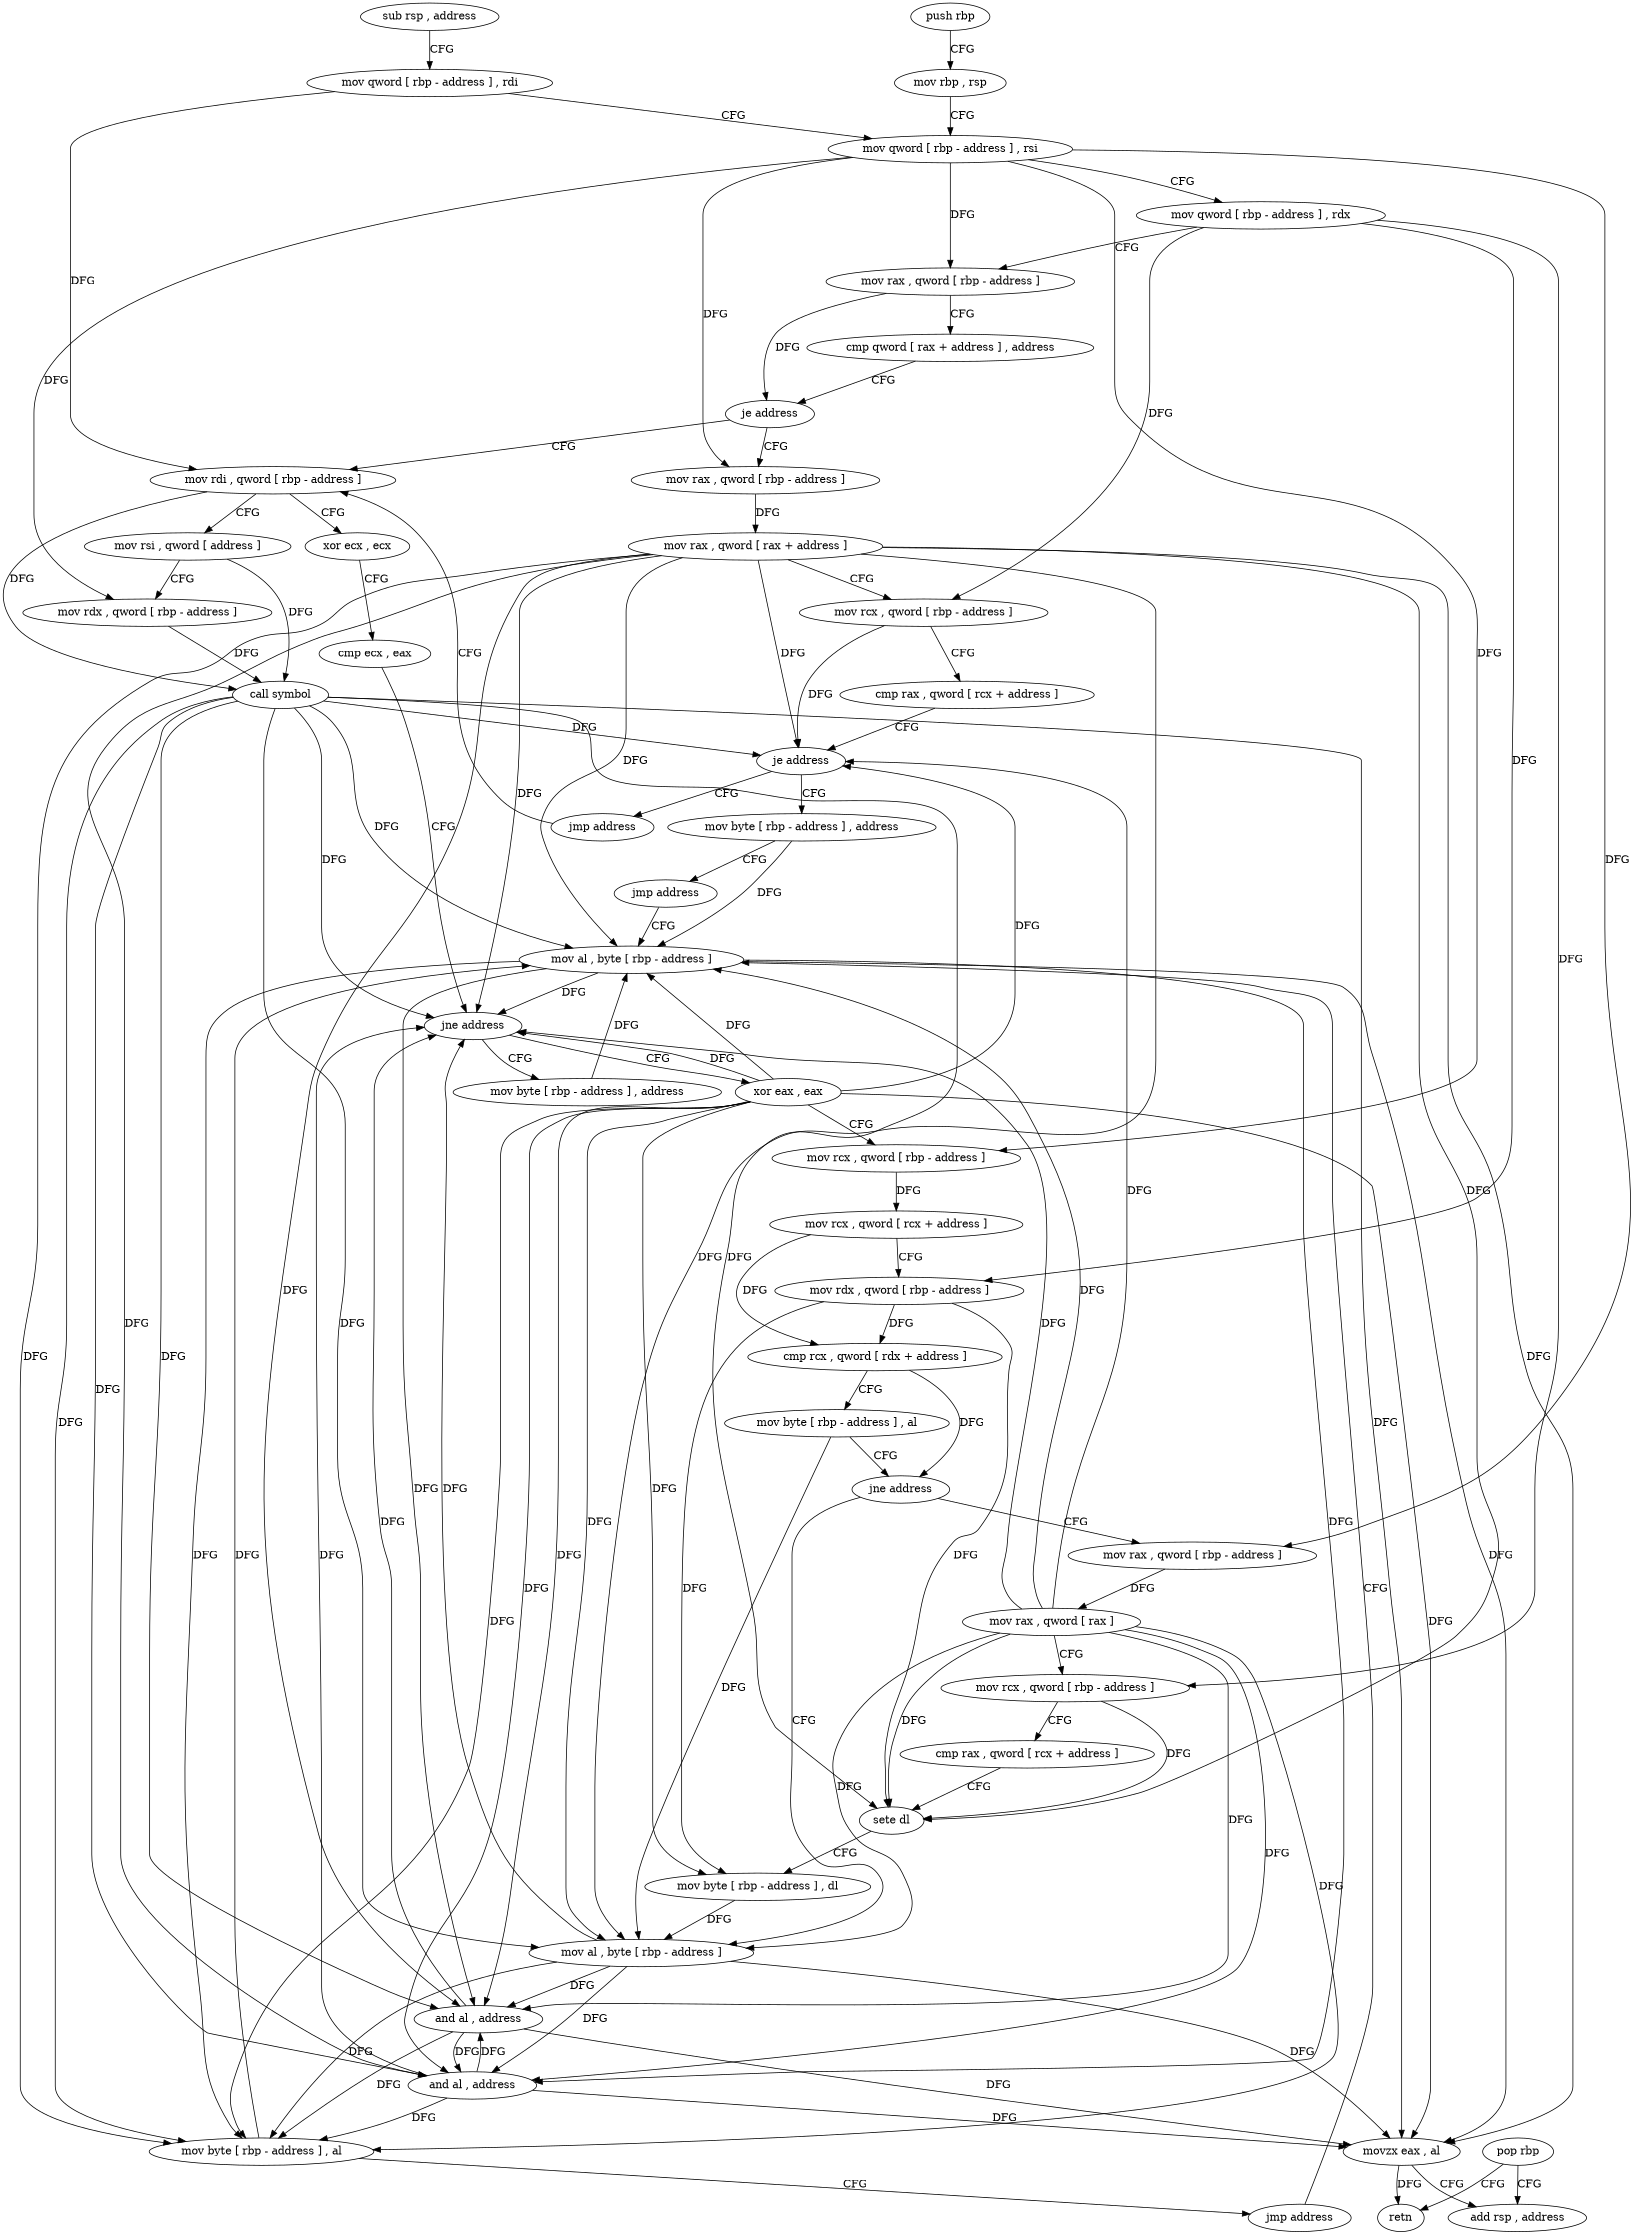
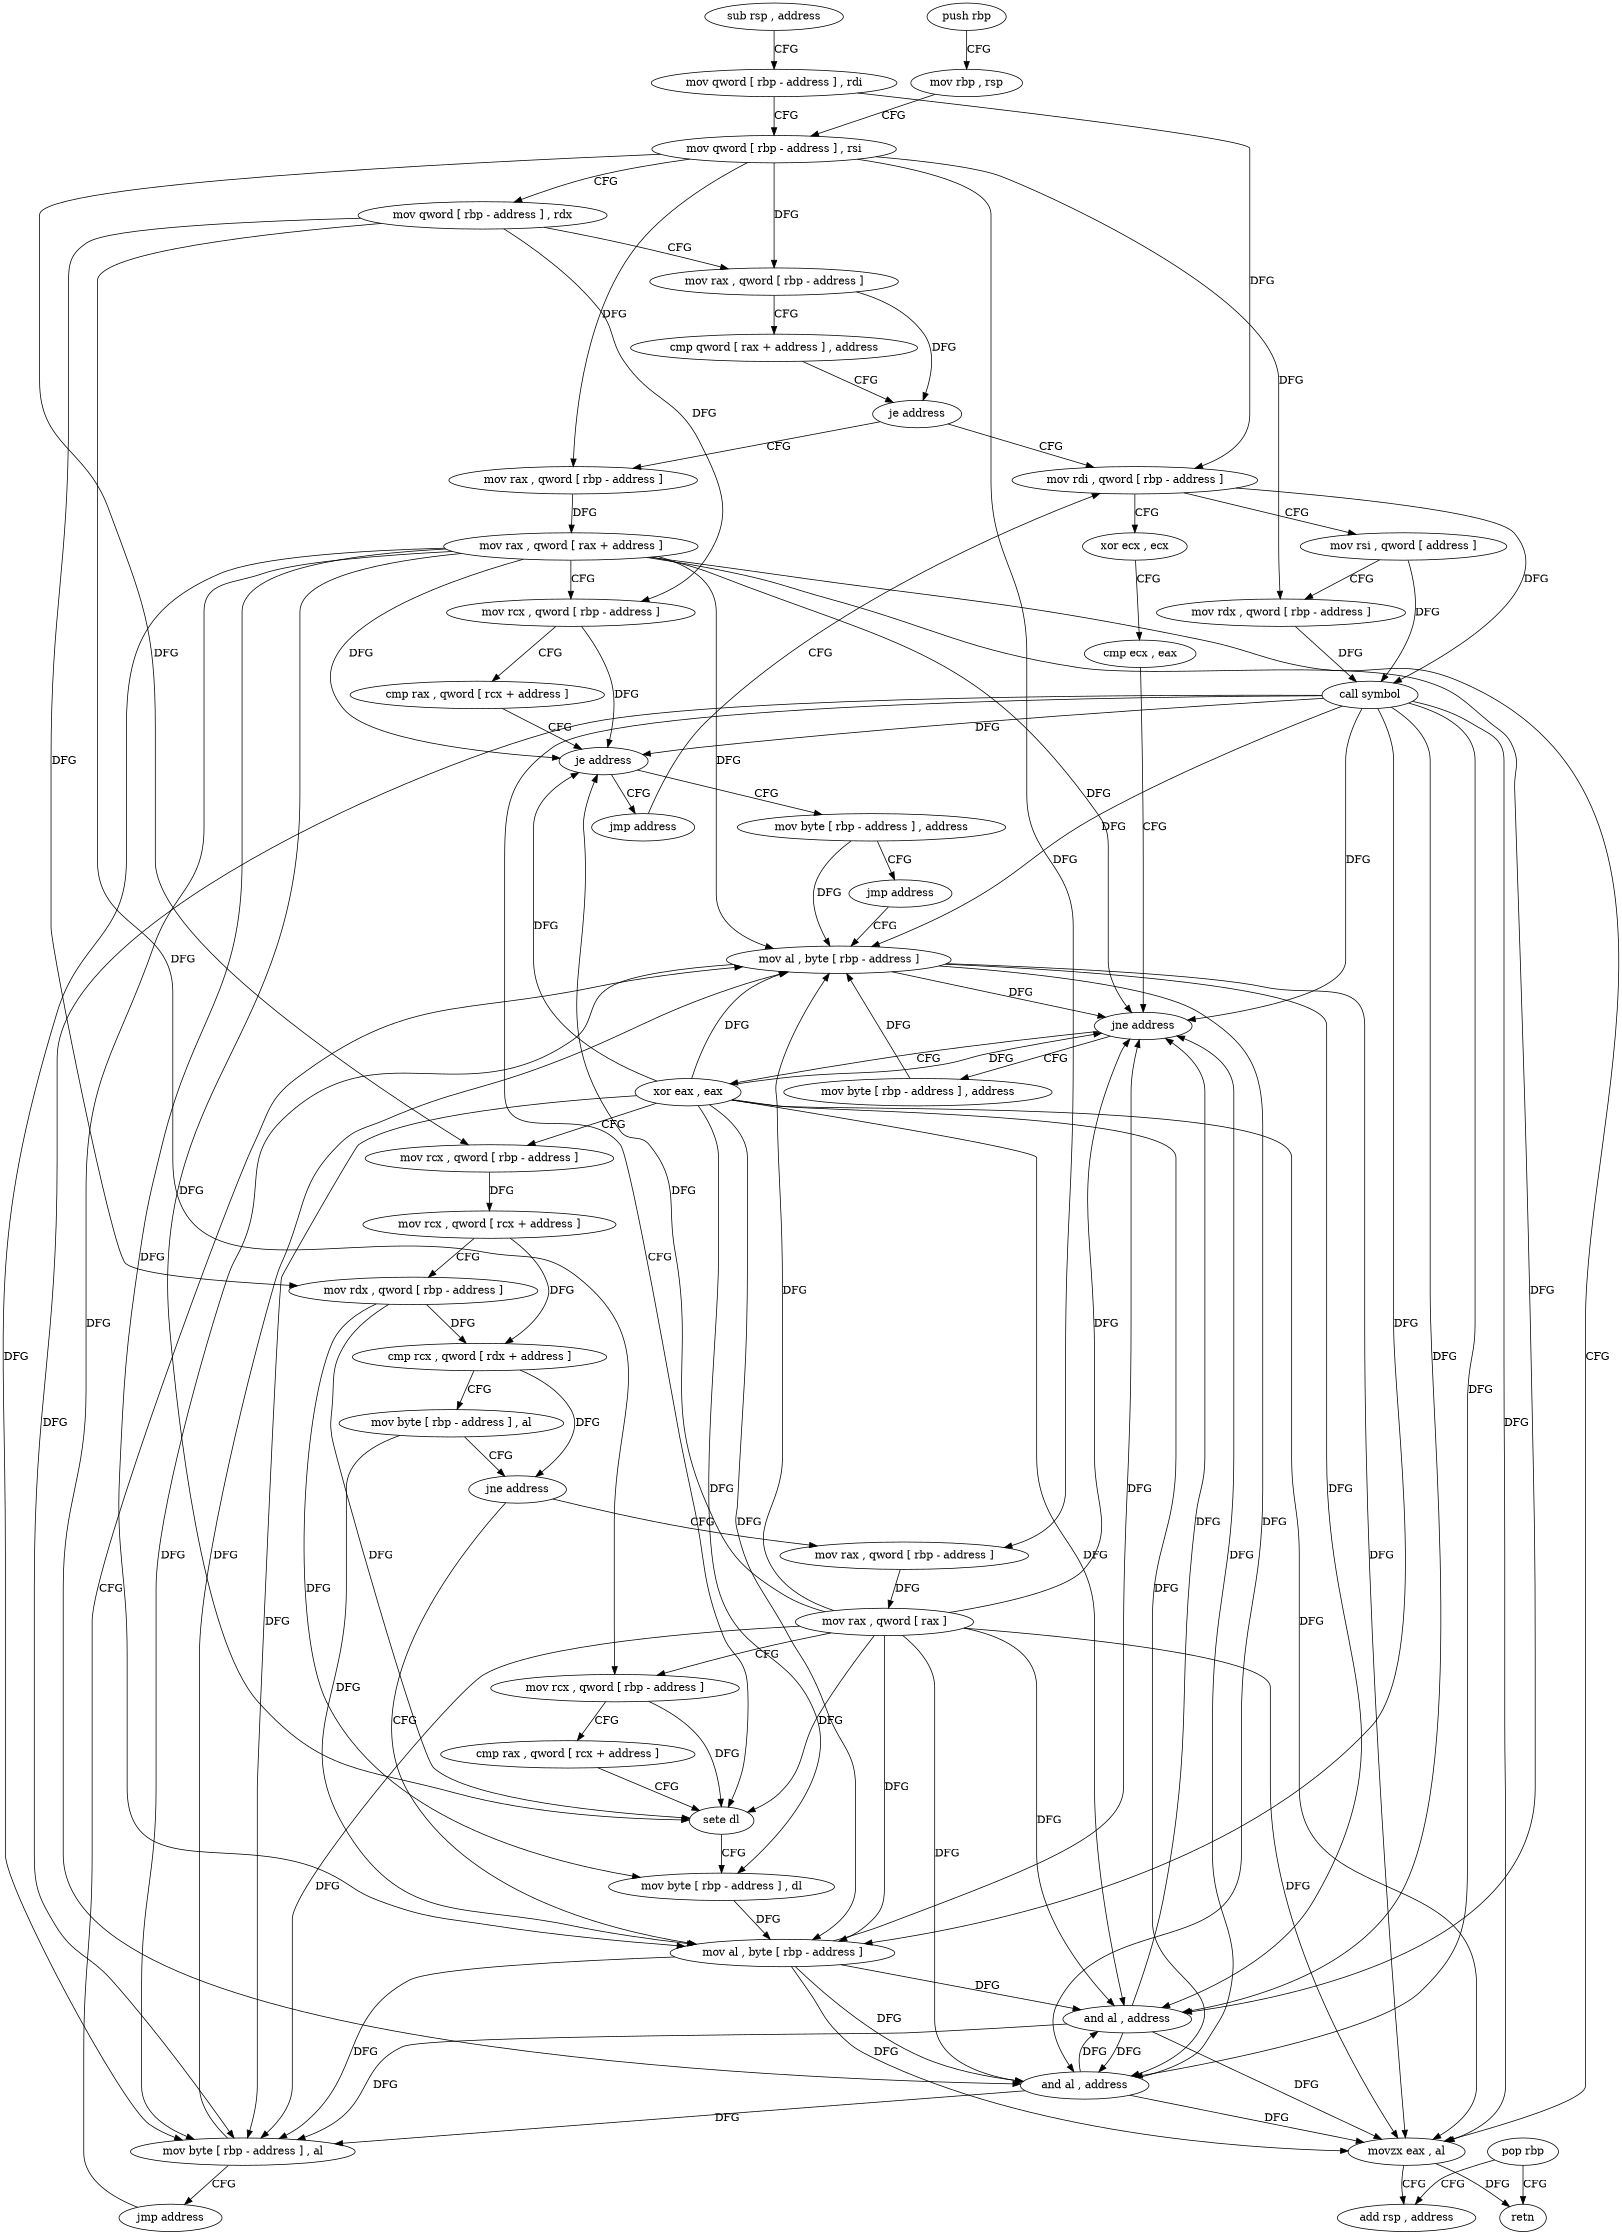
edge "call symbol" -> "sete dl": label "DFG" -> "CFG"
edge "mov rax , qword [ rax + address ]" -> "movzx eax , al": label "DFG" -> "CFG"
edge "mov rax , qword [ rax ]" -> "movzx eax , al": added, label "DFG"
